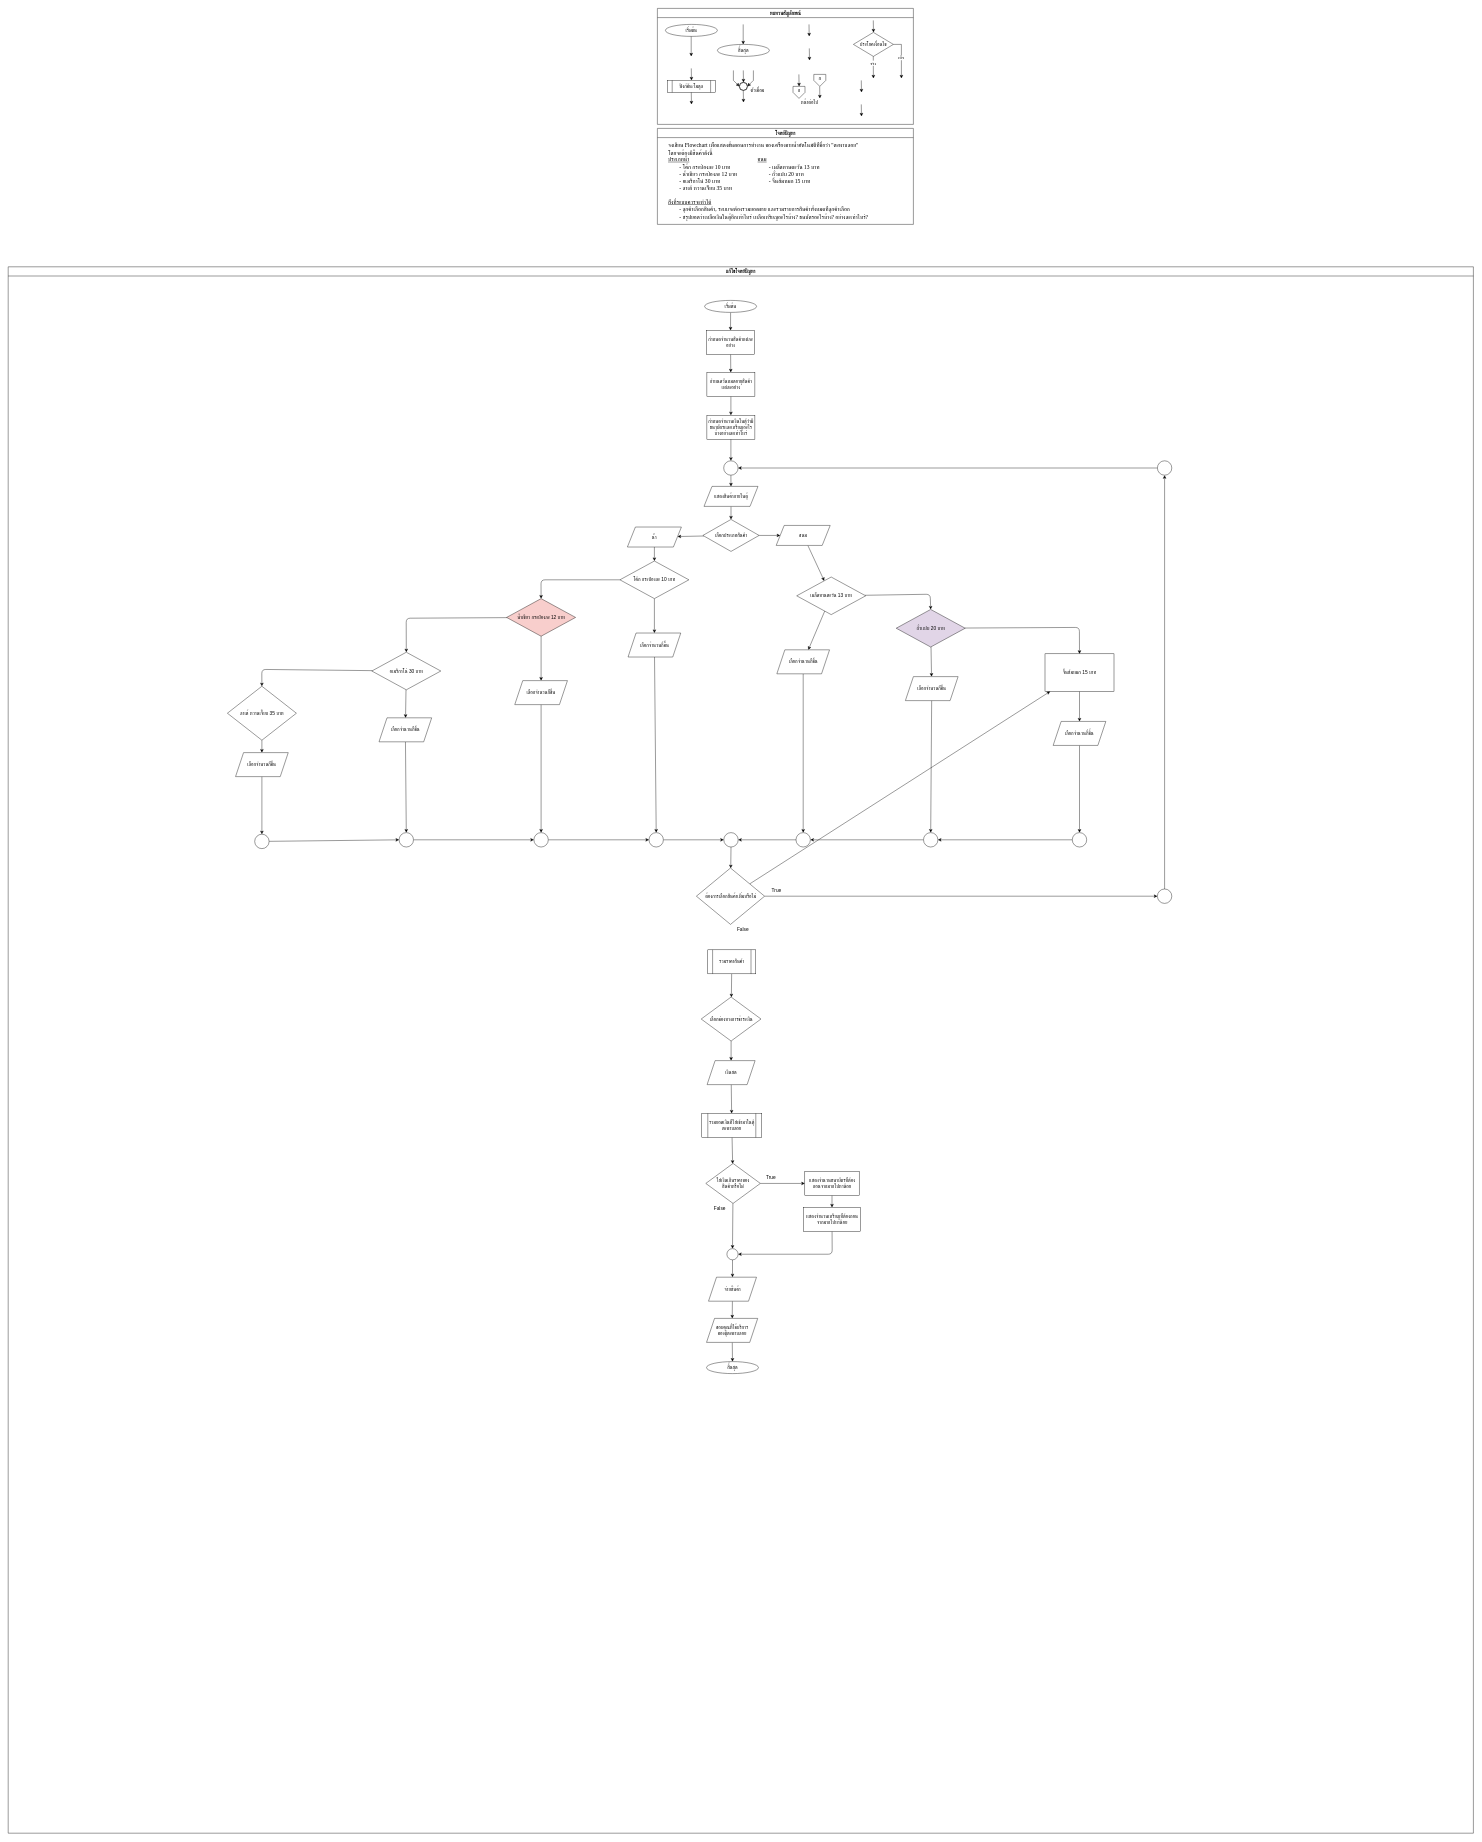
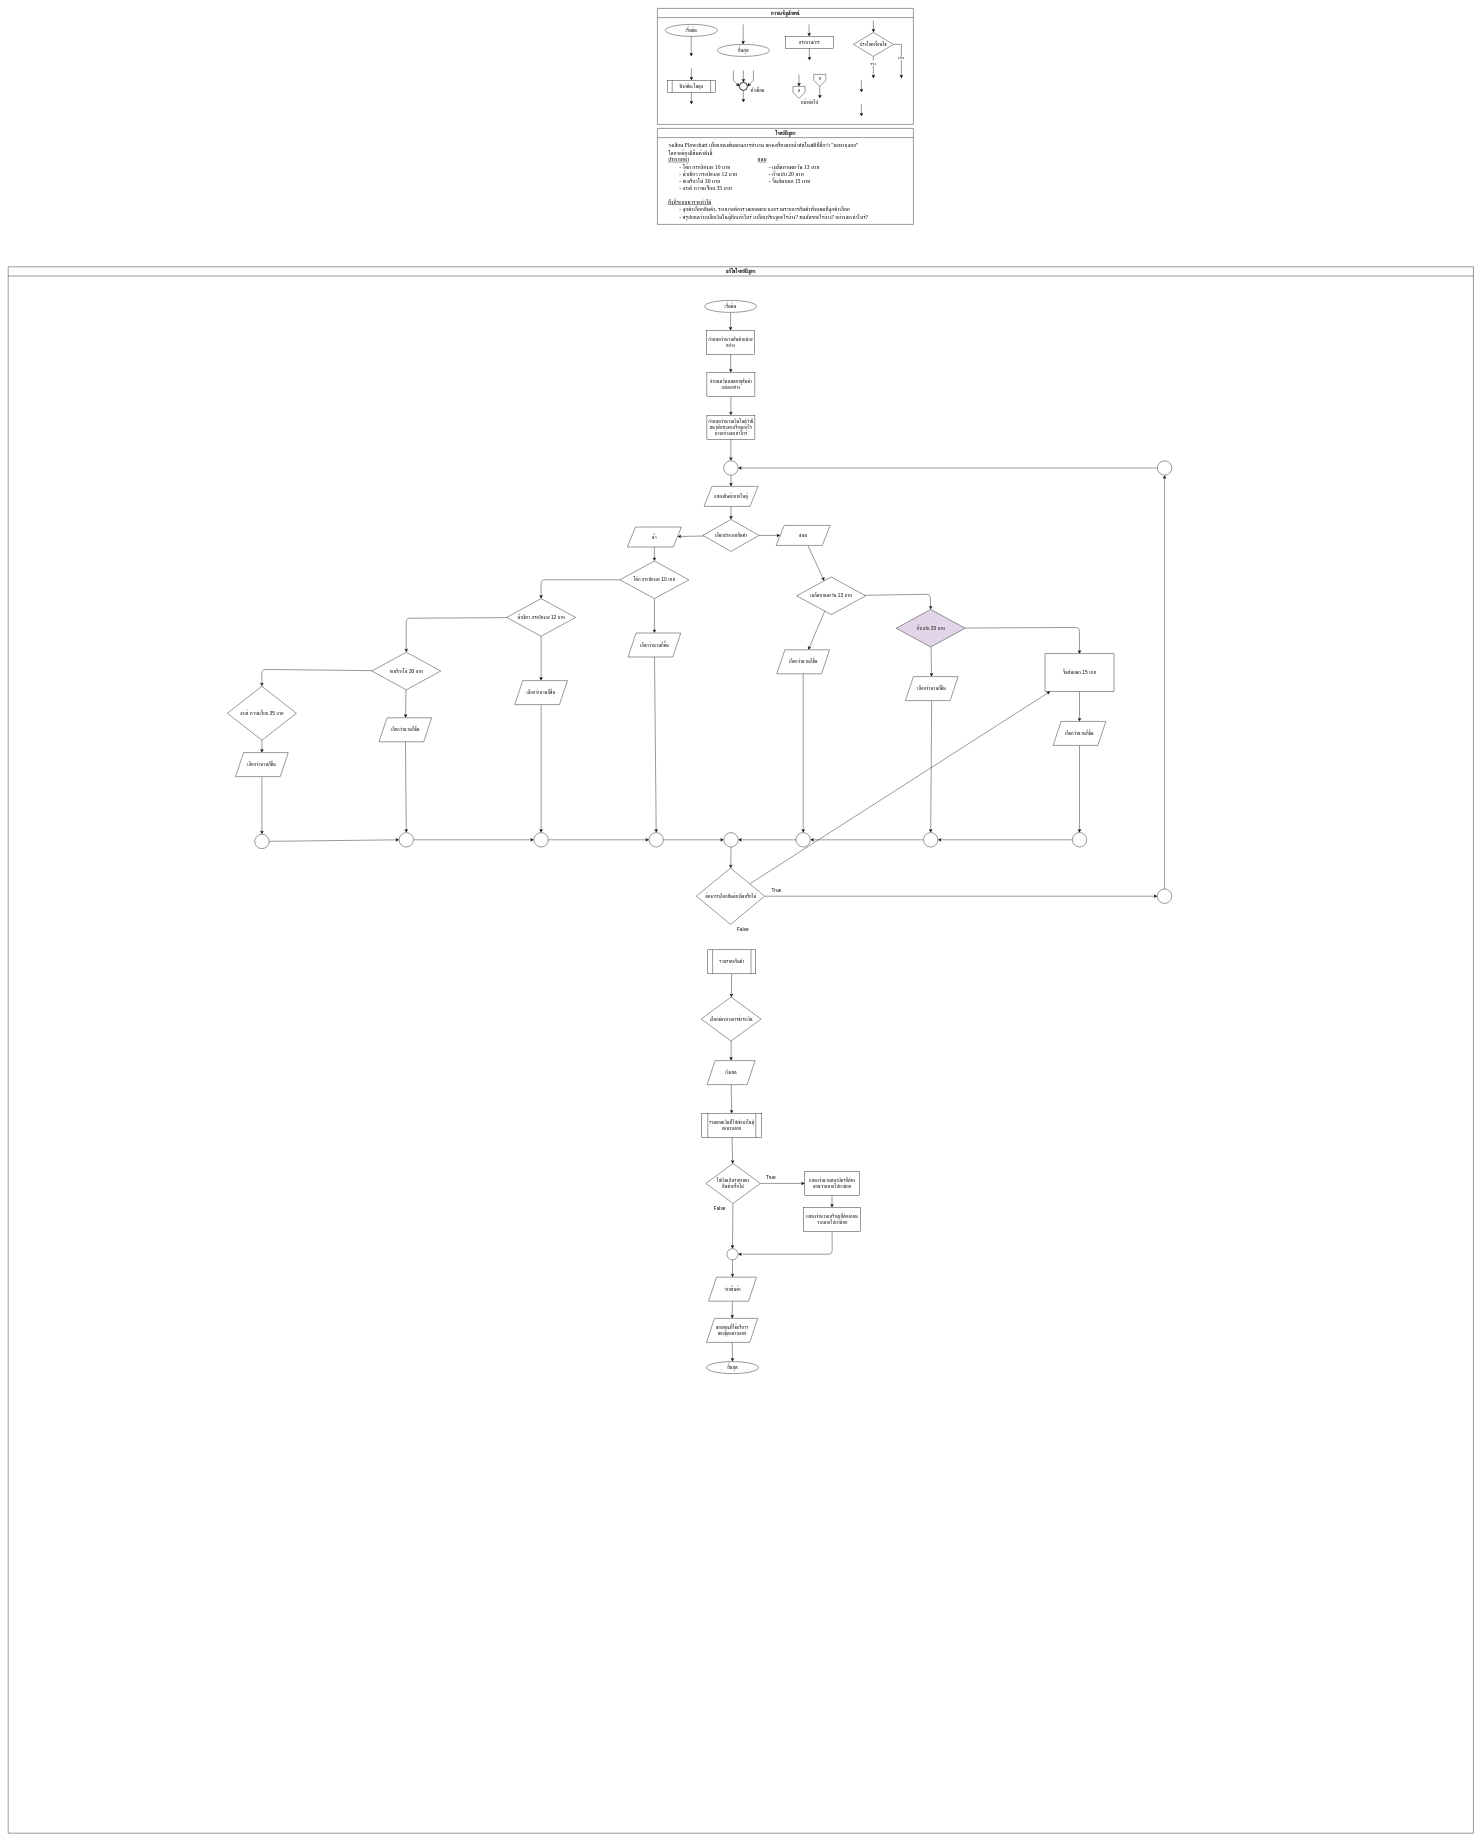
node "ทบทวนสัญลักษณ์": label "ทบทวนสัญลักษณ์" -> "หวานเจัญลักษณ์"
node "กระบวนการ": added
node "น้ำเขียว กระป๋องละ 12 บาท": fillcolor #f8cecc -> #ffffff
